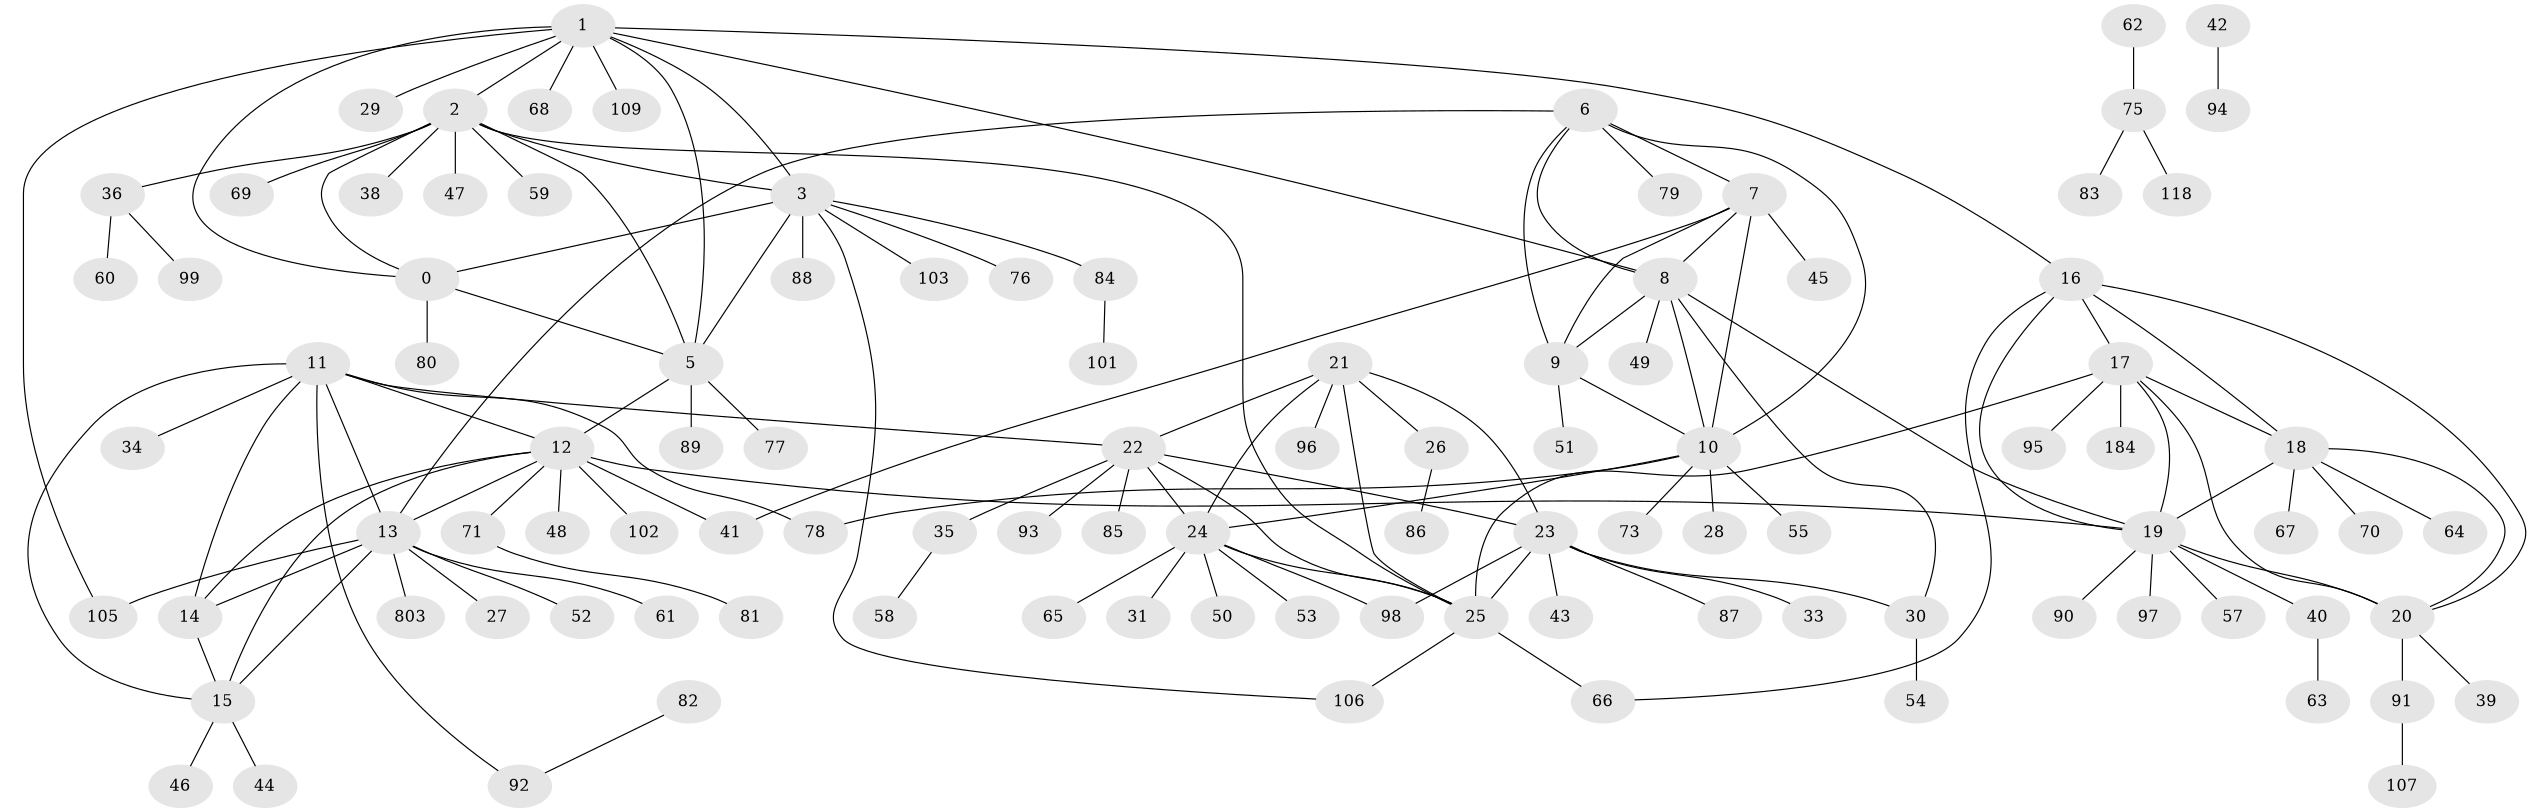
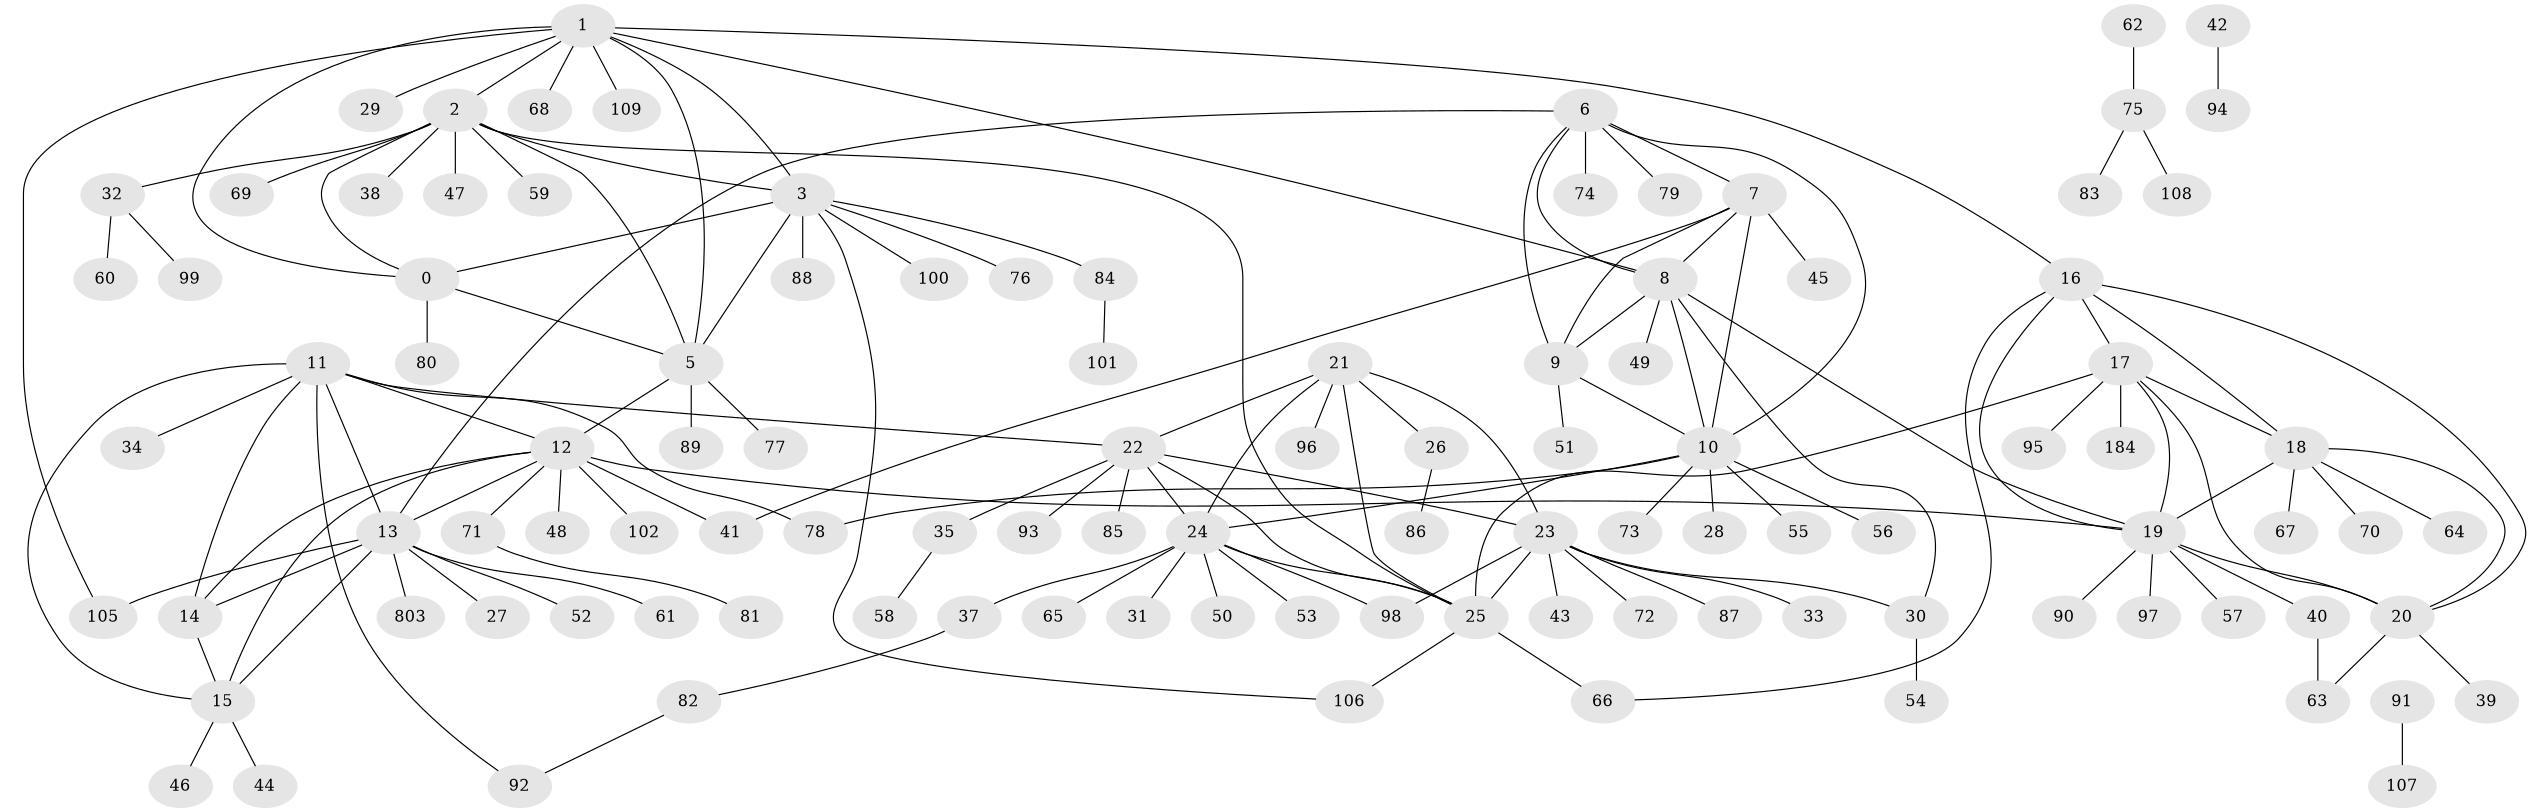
node "36": label "36" -> "32"
node "74": added
node "118": label "118" -> "108"
node "103": label "103" -> "100"
node "56": added
node "37": added
node "72": added
edge "20" -- "91": now "20" -- "63"
